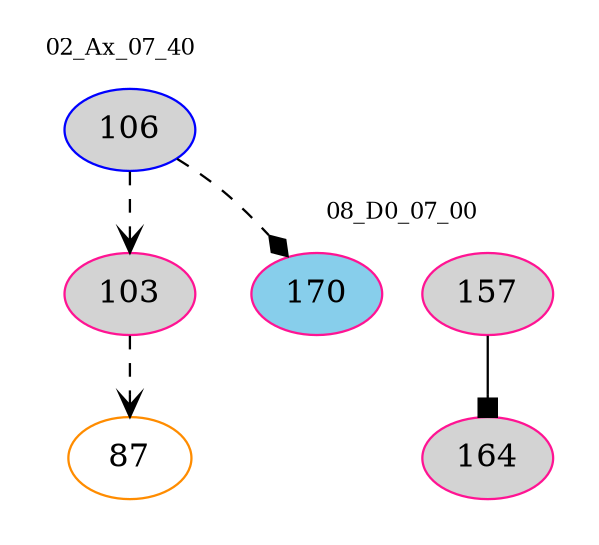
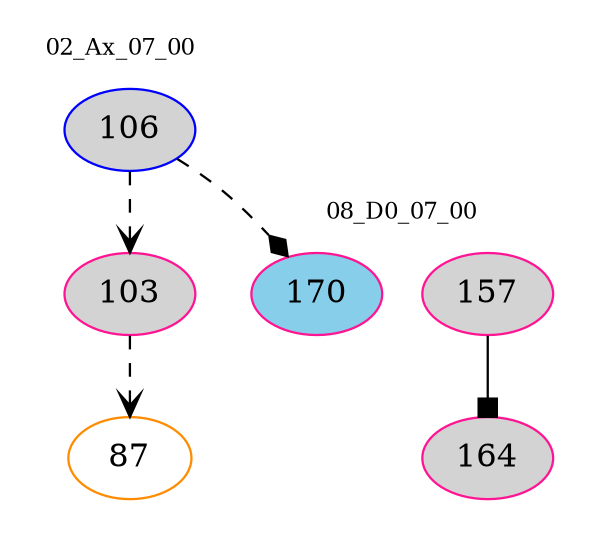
cluster "02_Ax_07_40": label "02_Ax_07_40" -> "02_Ax_07_00"
